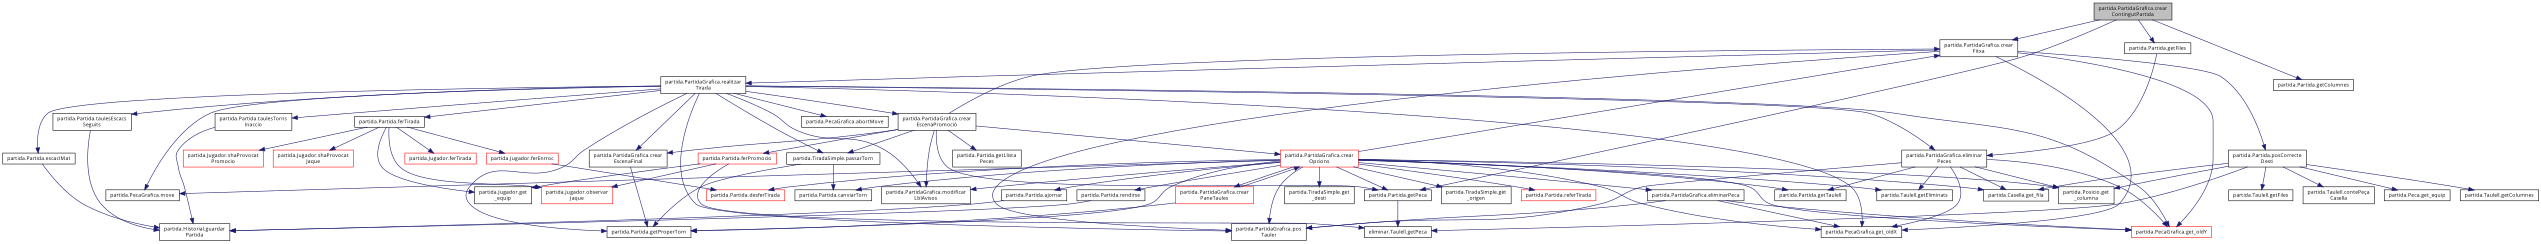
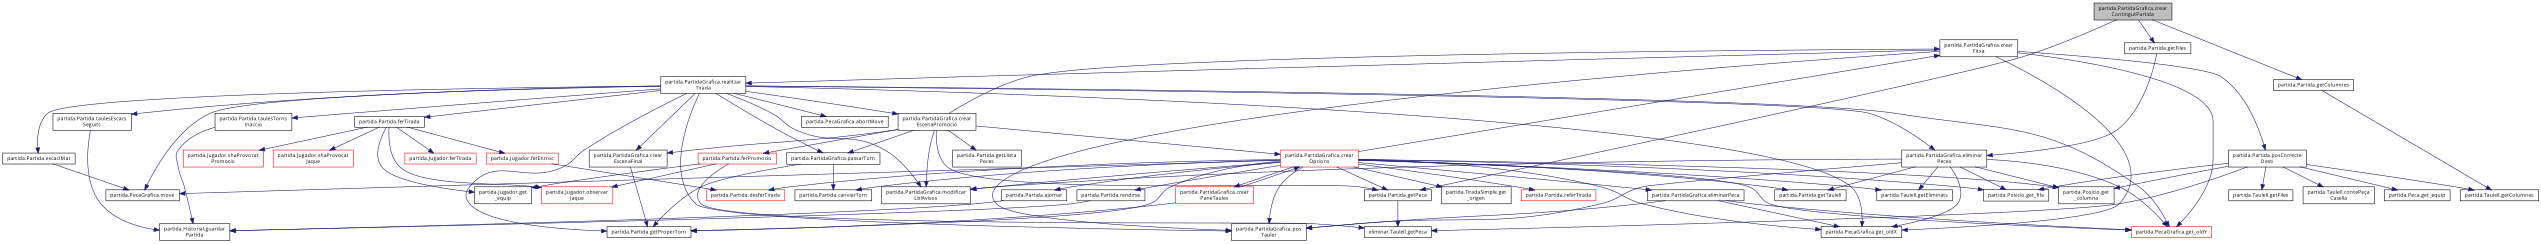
edge "partida.PartidaGrafica.crear ContingutPartida" -> "partida.PartidaGrafica.crear Fitxa": removed
edge "partida.Partida.getColumnes" -> "partida.Taulell.getColumnes": added
node "partida.TiradaSimple.passarTorn": label "partida.TiradaSimple.passarTorn" -> "partida.PartidaGrafica.passarTorn"
edge "partida.PartidaGrafica.eliminar Peces" -> "partida.PartidaGrafica.modificar LblAvisos": added
node "partida.TiradaSimple.get _desti": removed
node "partida.Casella.get_fila": label "partida.Casella.get_fila" -> "partida.Posicio.get_fila"
edge "partida.Partida.escacIMat" -> "partida.Historial.guardar Partida": now "partida.Partida.escacIMat" -> "partida.PecaGrafica.move"
